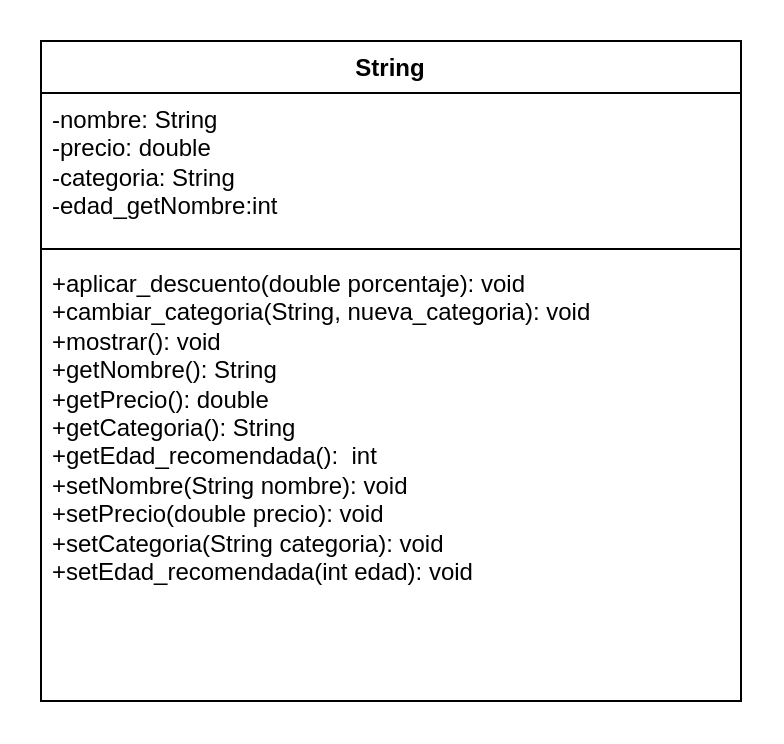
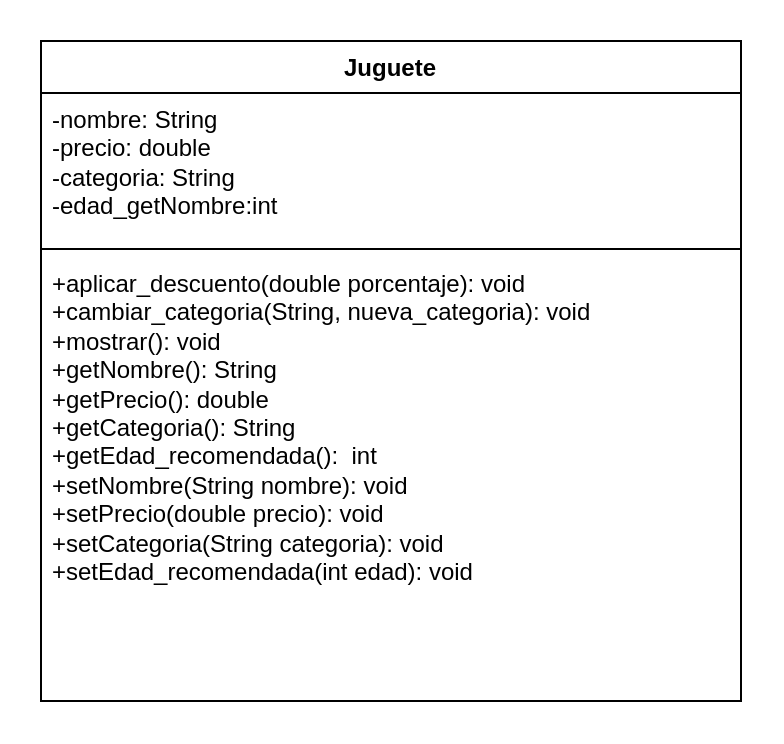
node "String": label "String" -> "Juguete"
